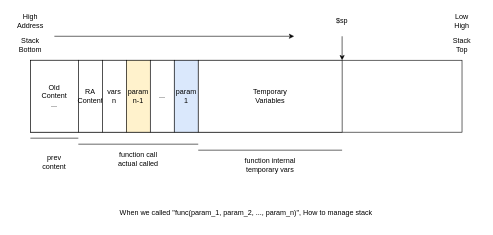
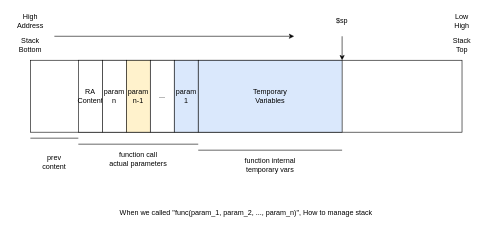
node "Old Content ...": removed
node "vars n": label "vars n" -> "param n"
node "Temporary Variables": fillcolor #ffffff -> #dae8fc
node "function call actual called": label "function call actual called" -> "function call actual parameters"
